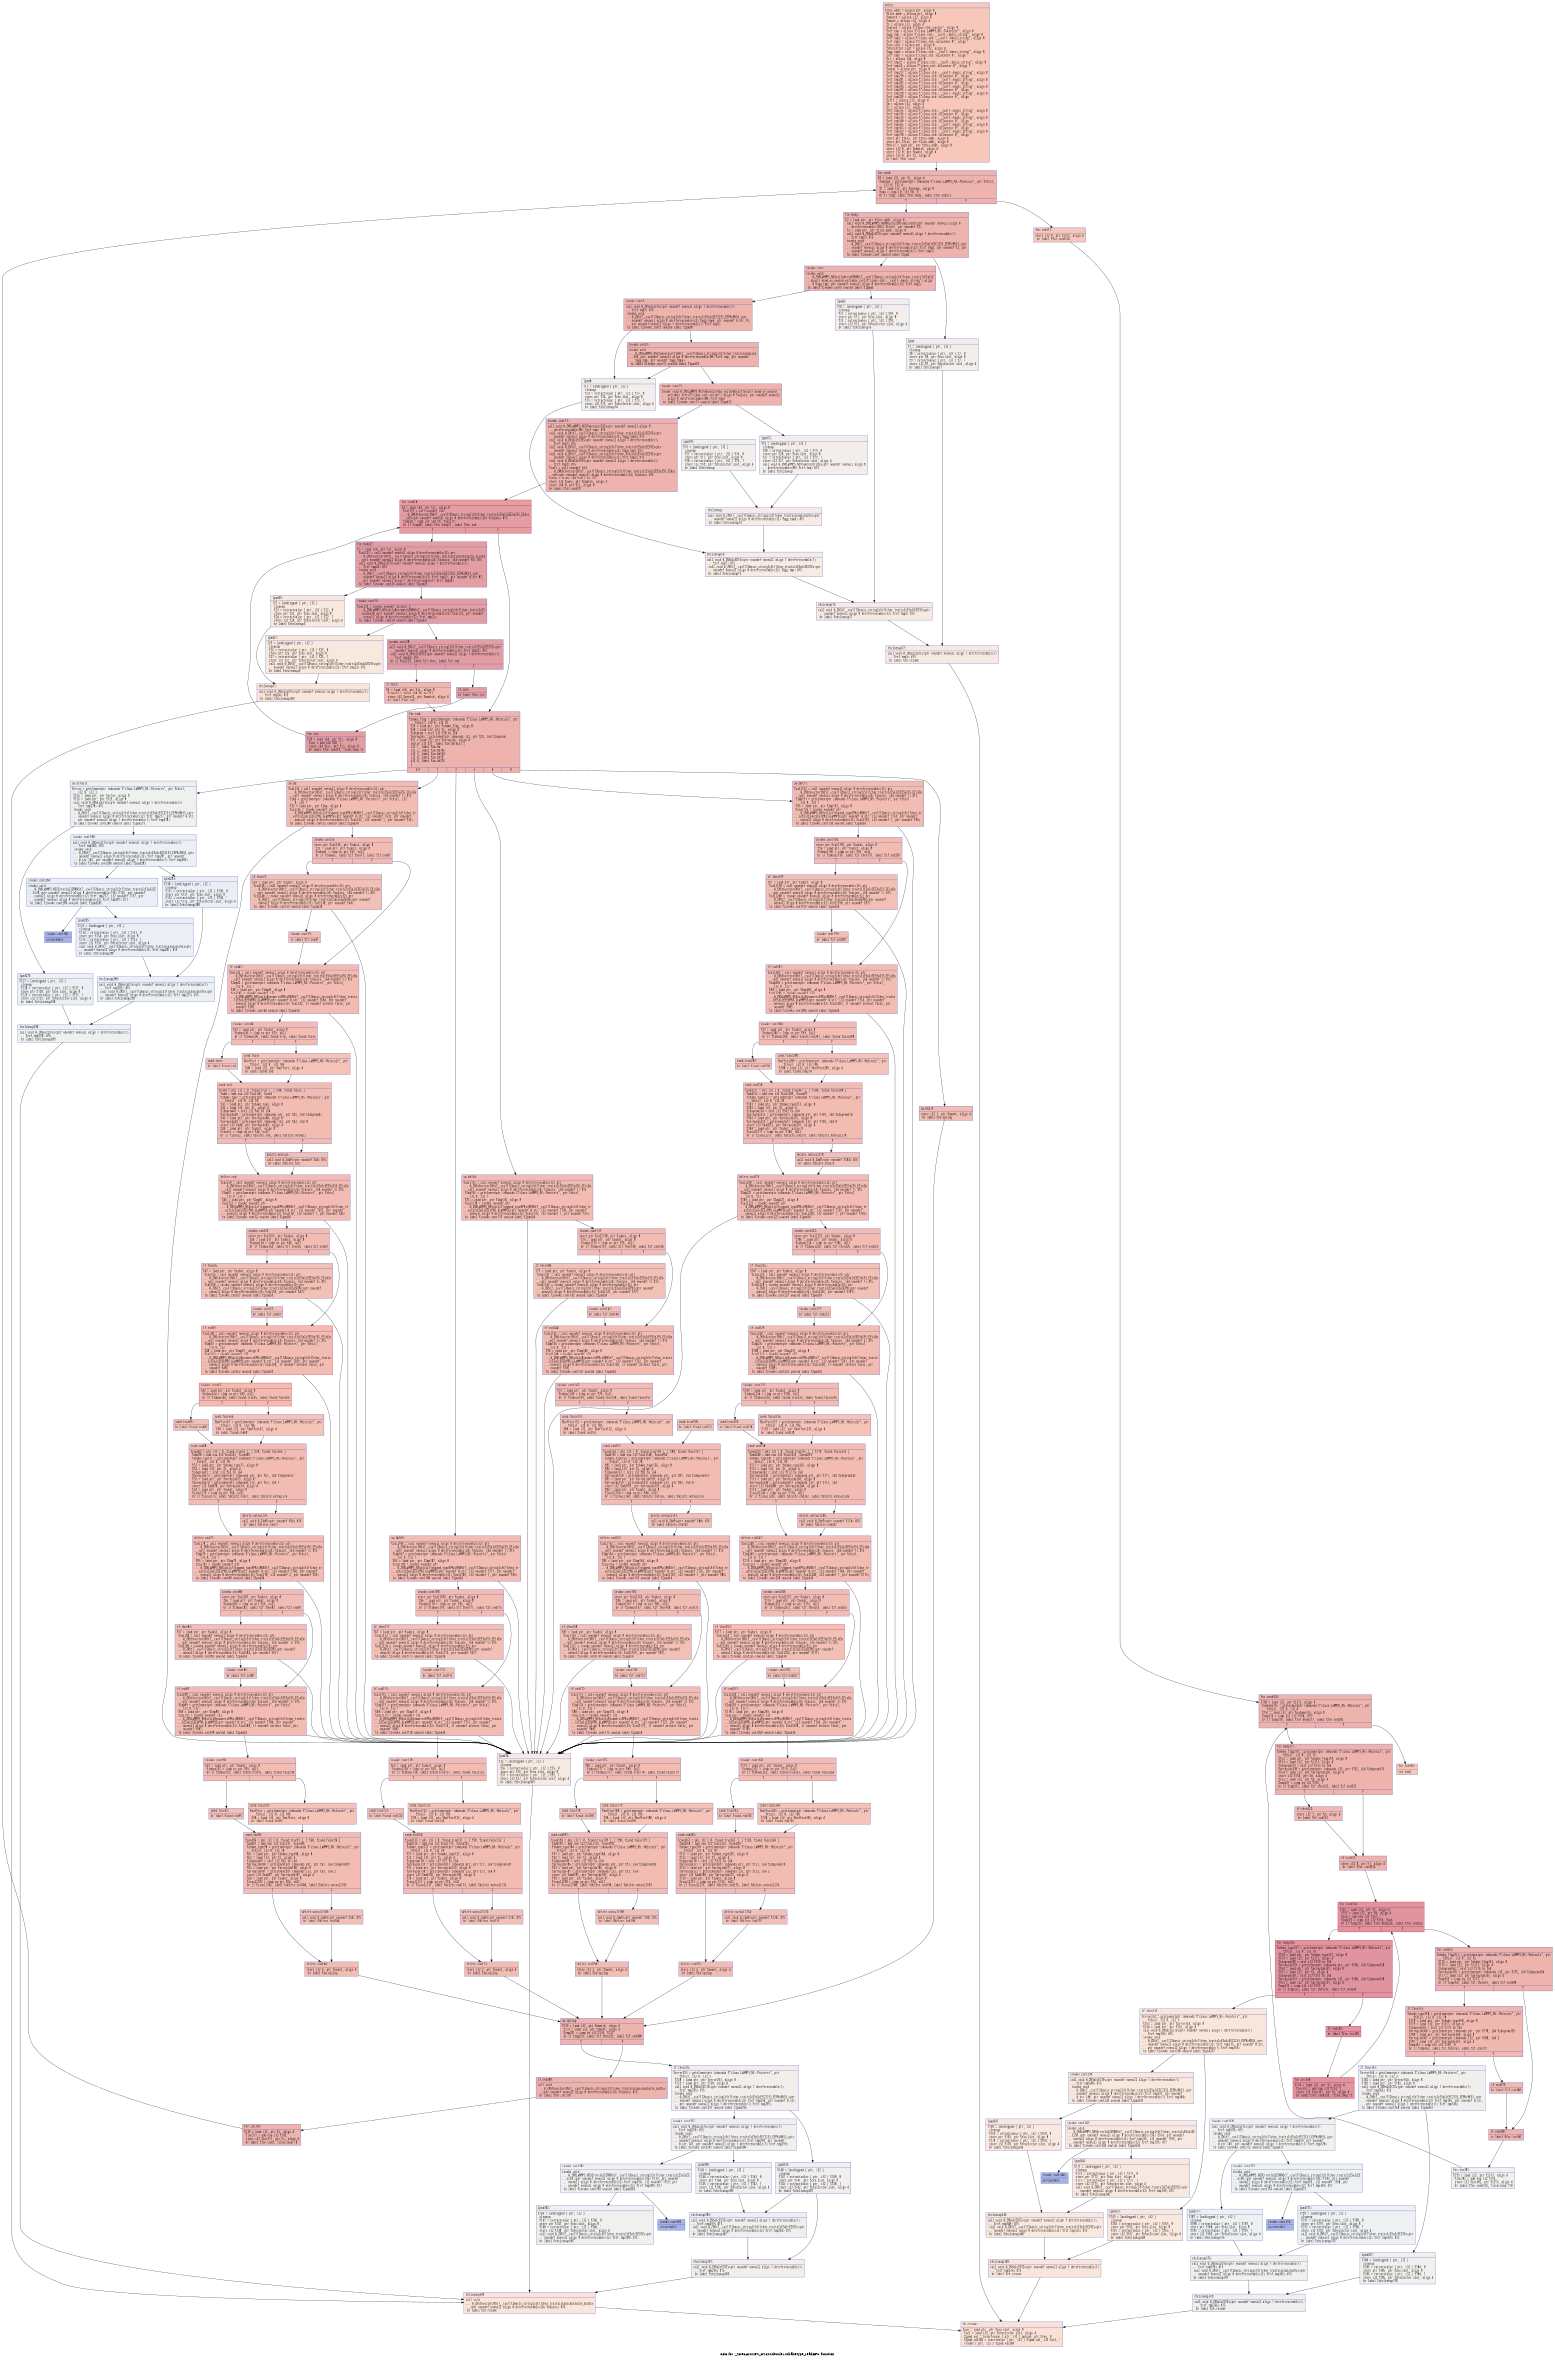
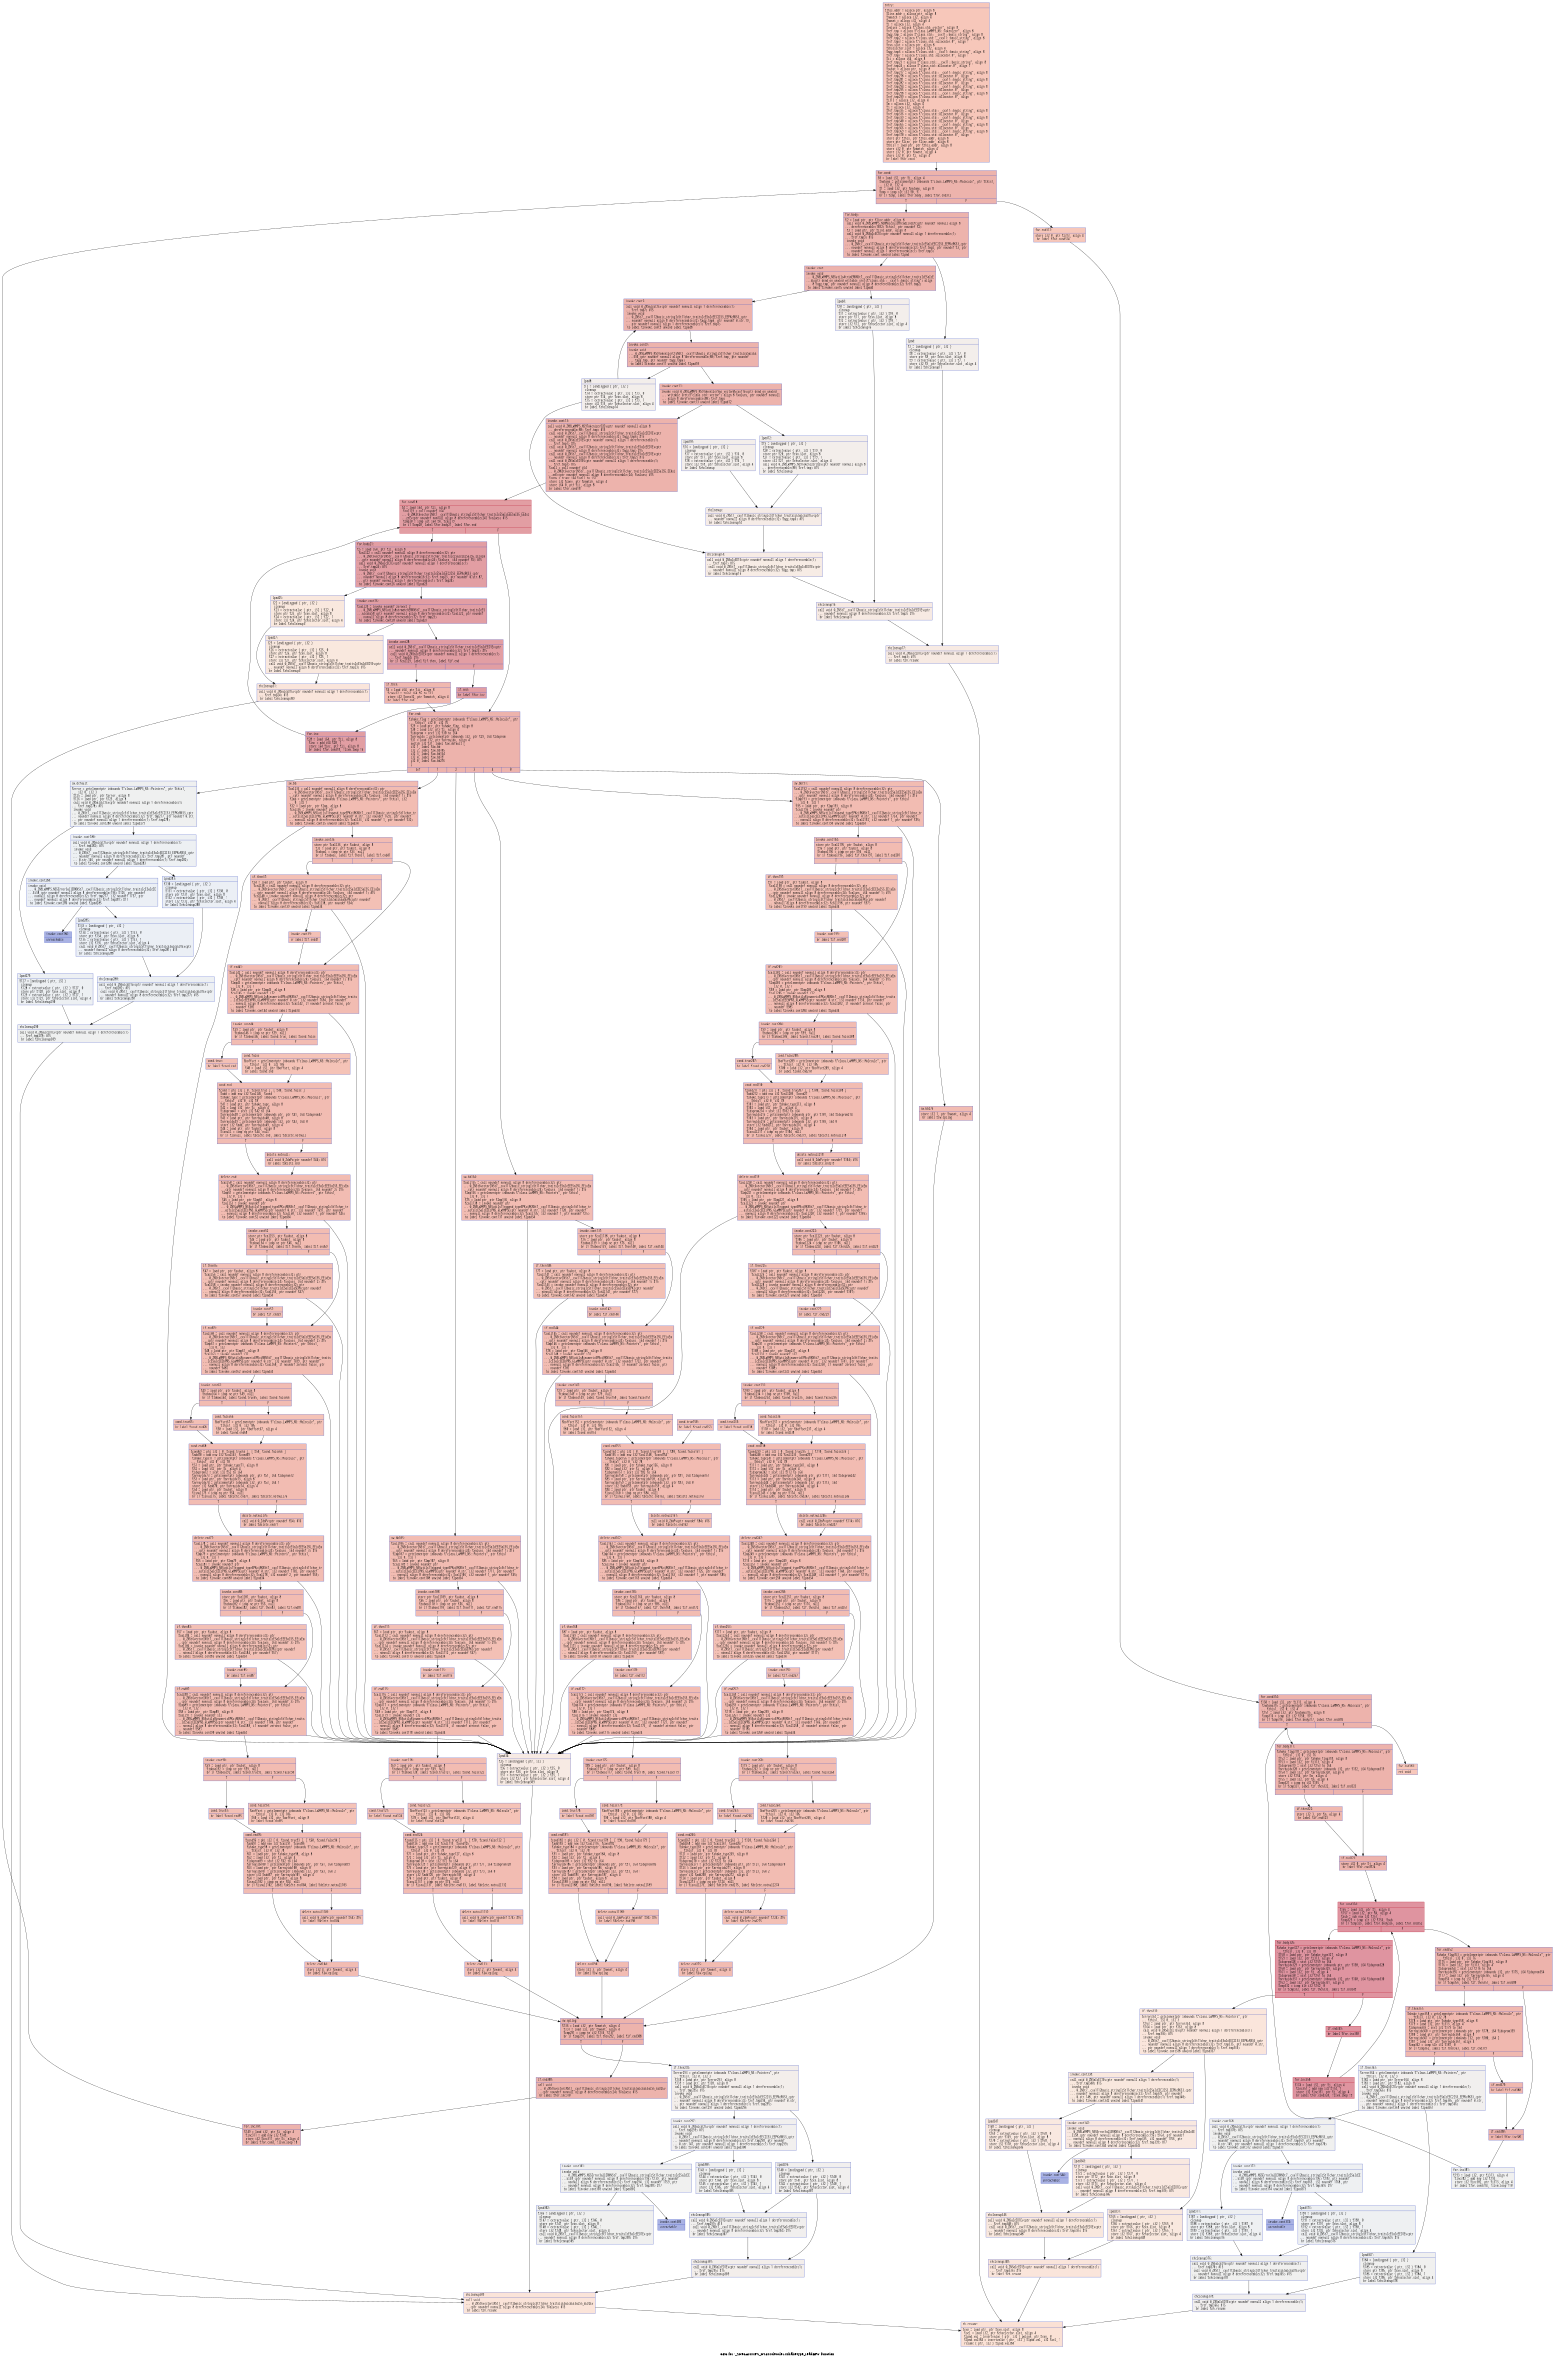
edge "invoke.cont5:" -> "lpad8:": reversed
edge "invoke.cont44:" -> "cond.false:": removed
node "if.end59:": color #b70d28ff -> #3d50c3ff
node "invoke.cont62:": color #b70d28ff -> #3d50c3ff
node "if.then253:": color #b70d28ff -> #3d50c3ff
